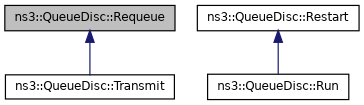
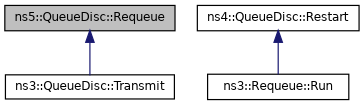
node "ns3::QueueDisc::Requeue": label "ns3::QueueDisc::Requeue" -> "ns5::QueueDisc::Requeue"
node "ns3::QueueDisc::Restart": label "ns3::QueueDisc::Restart" -> "ns4::QueueDisc::Restart"
node "ns3::QueueDisc::Run": label "ns3::QueueDisc::Run" -> "ns3::Requeue::Run"
